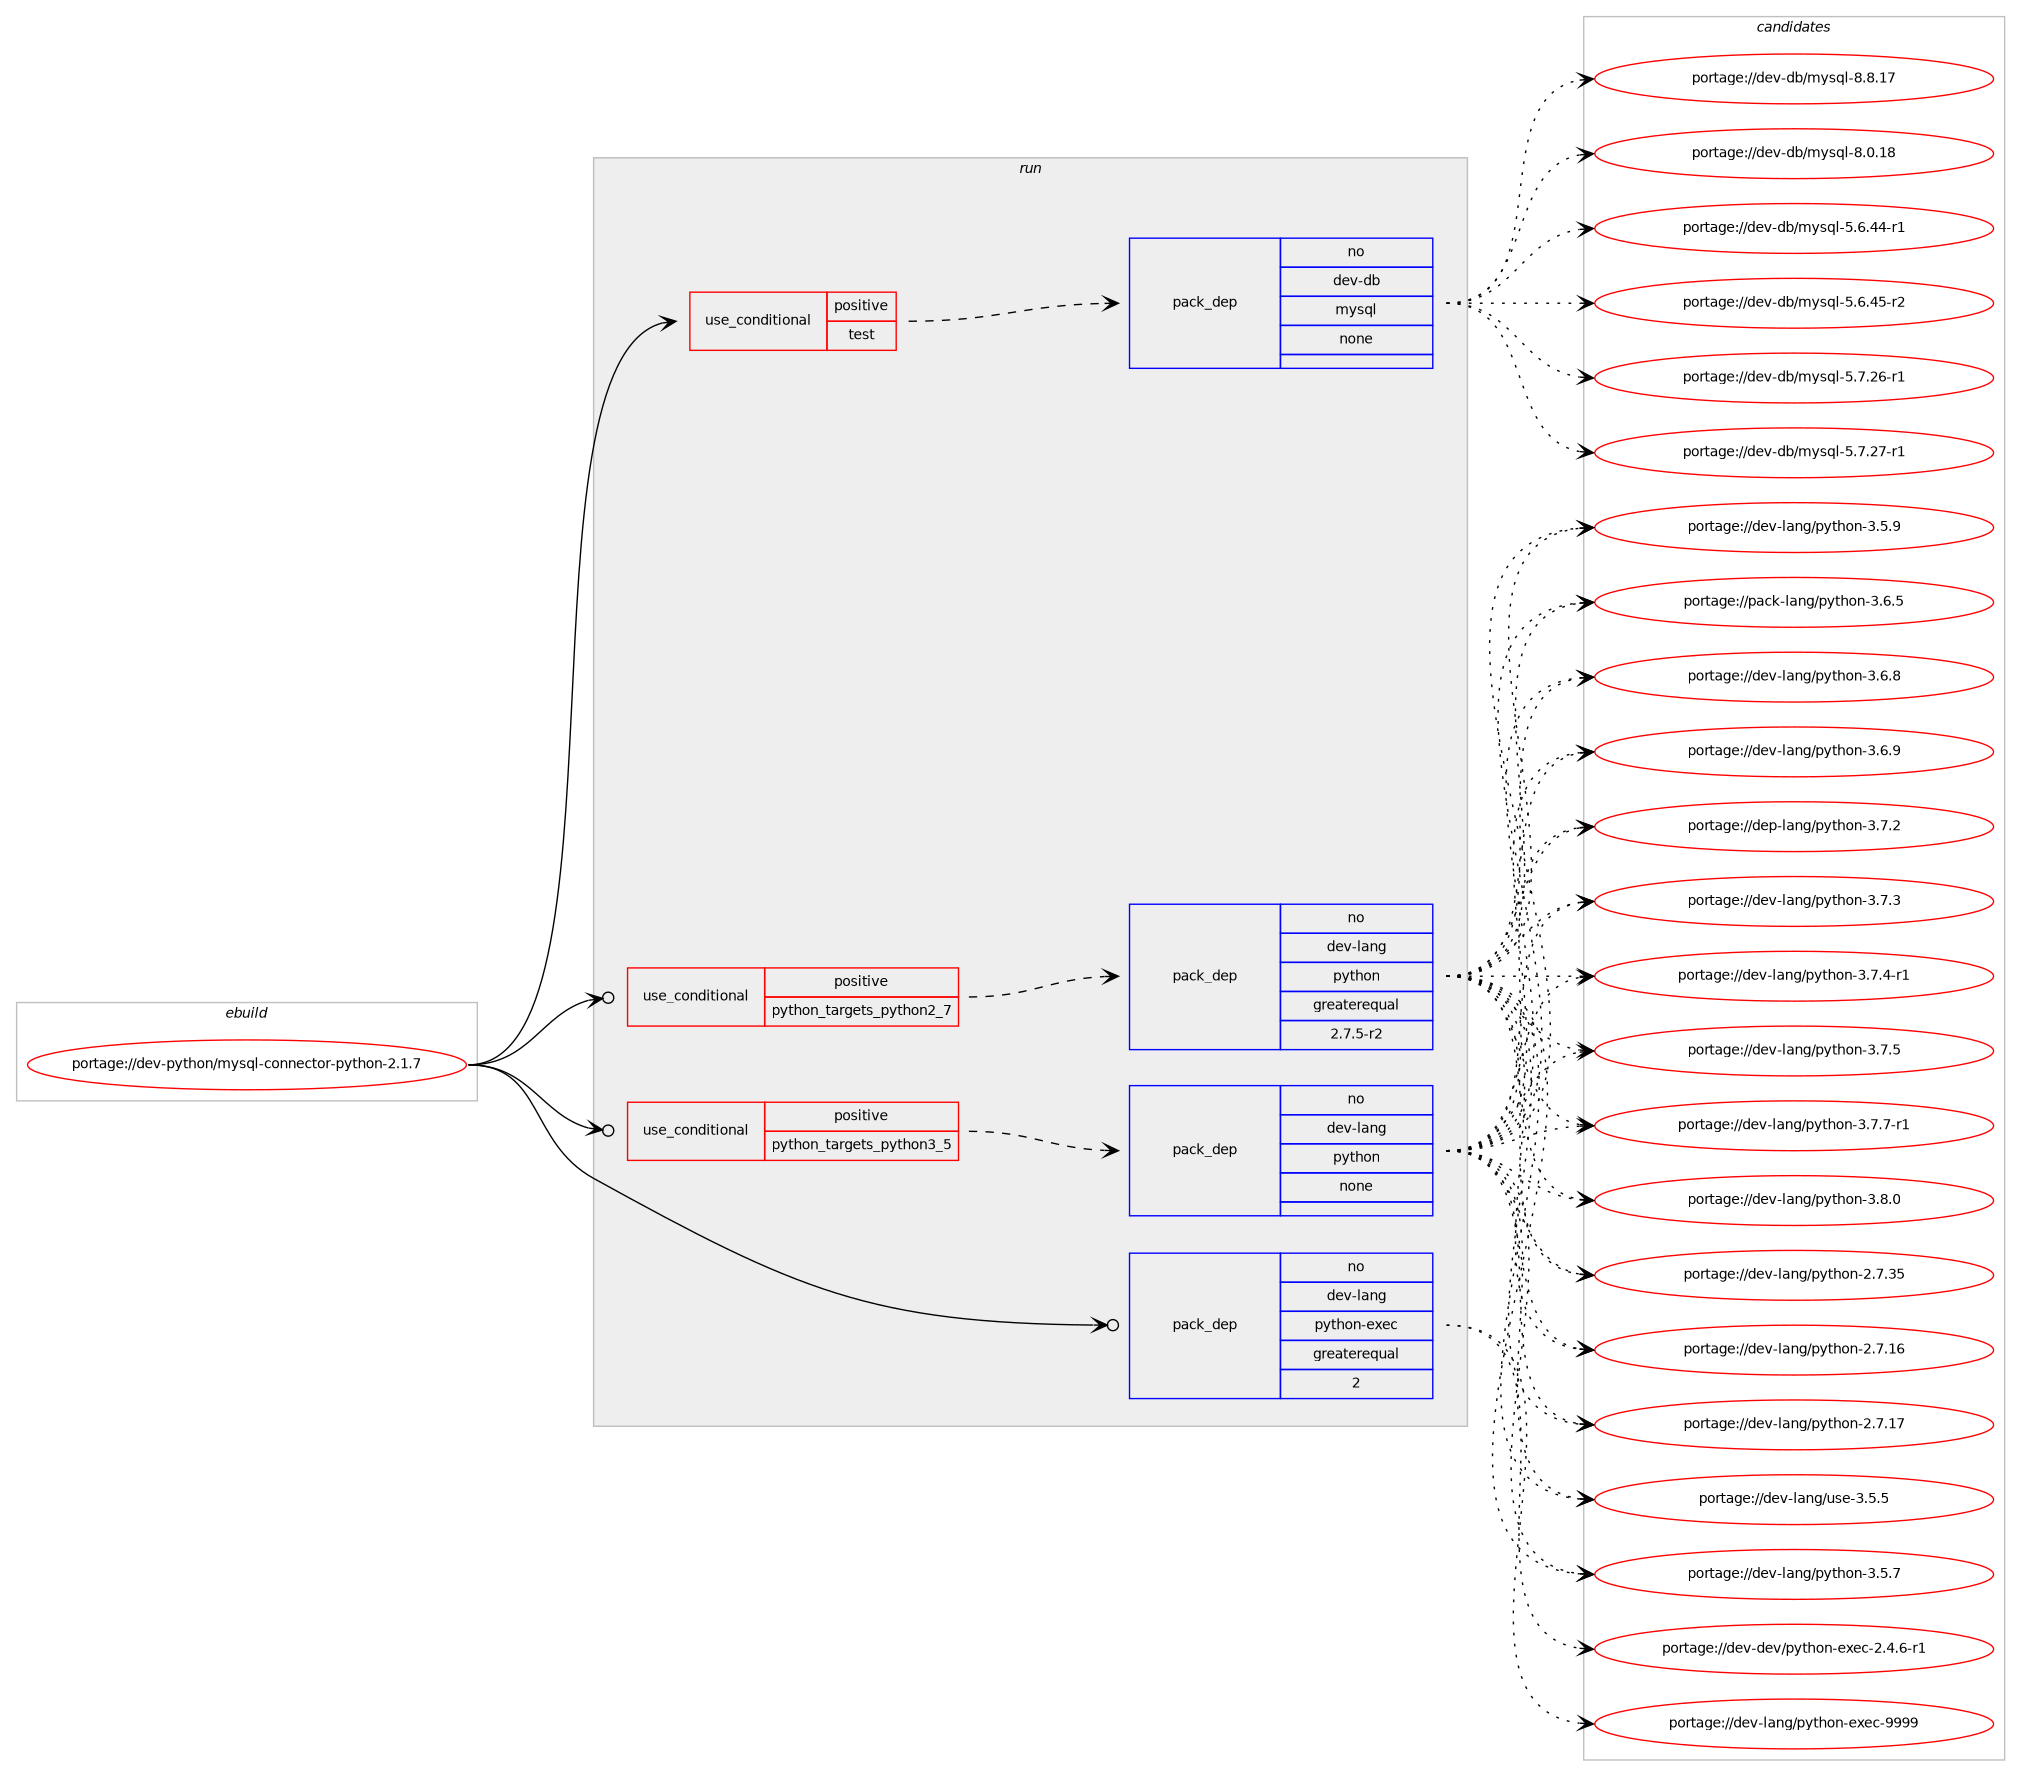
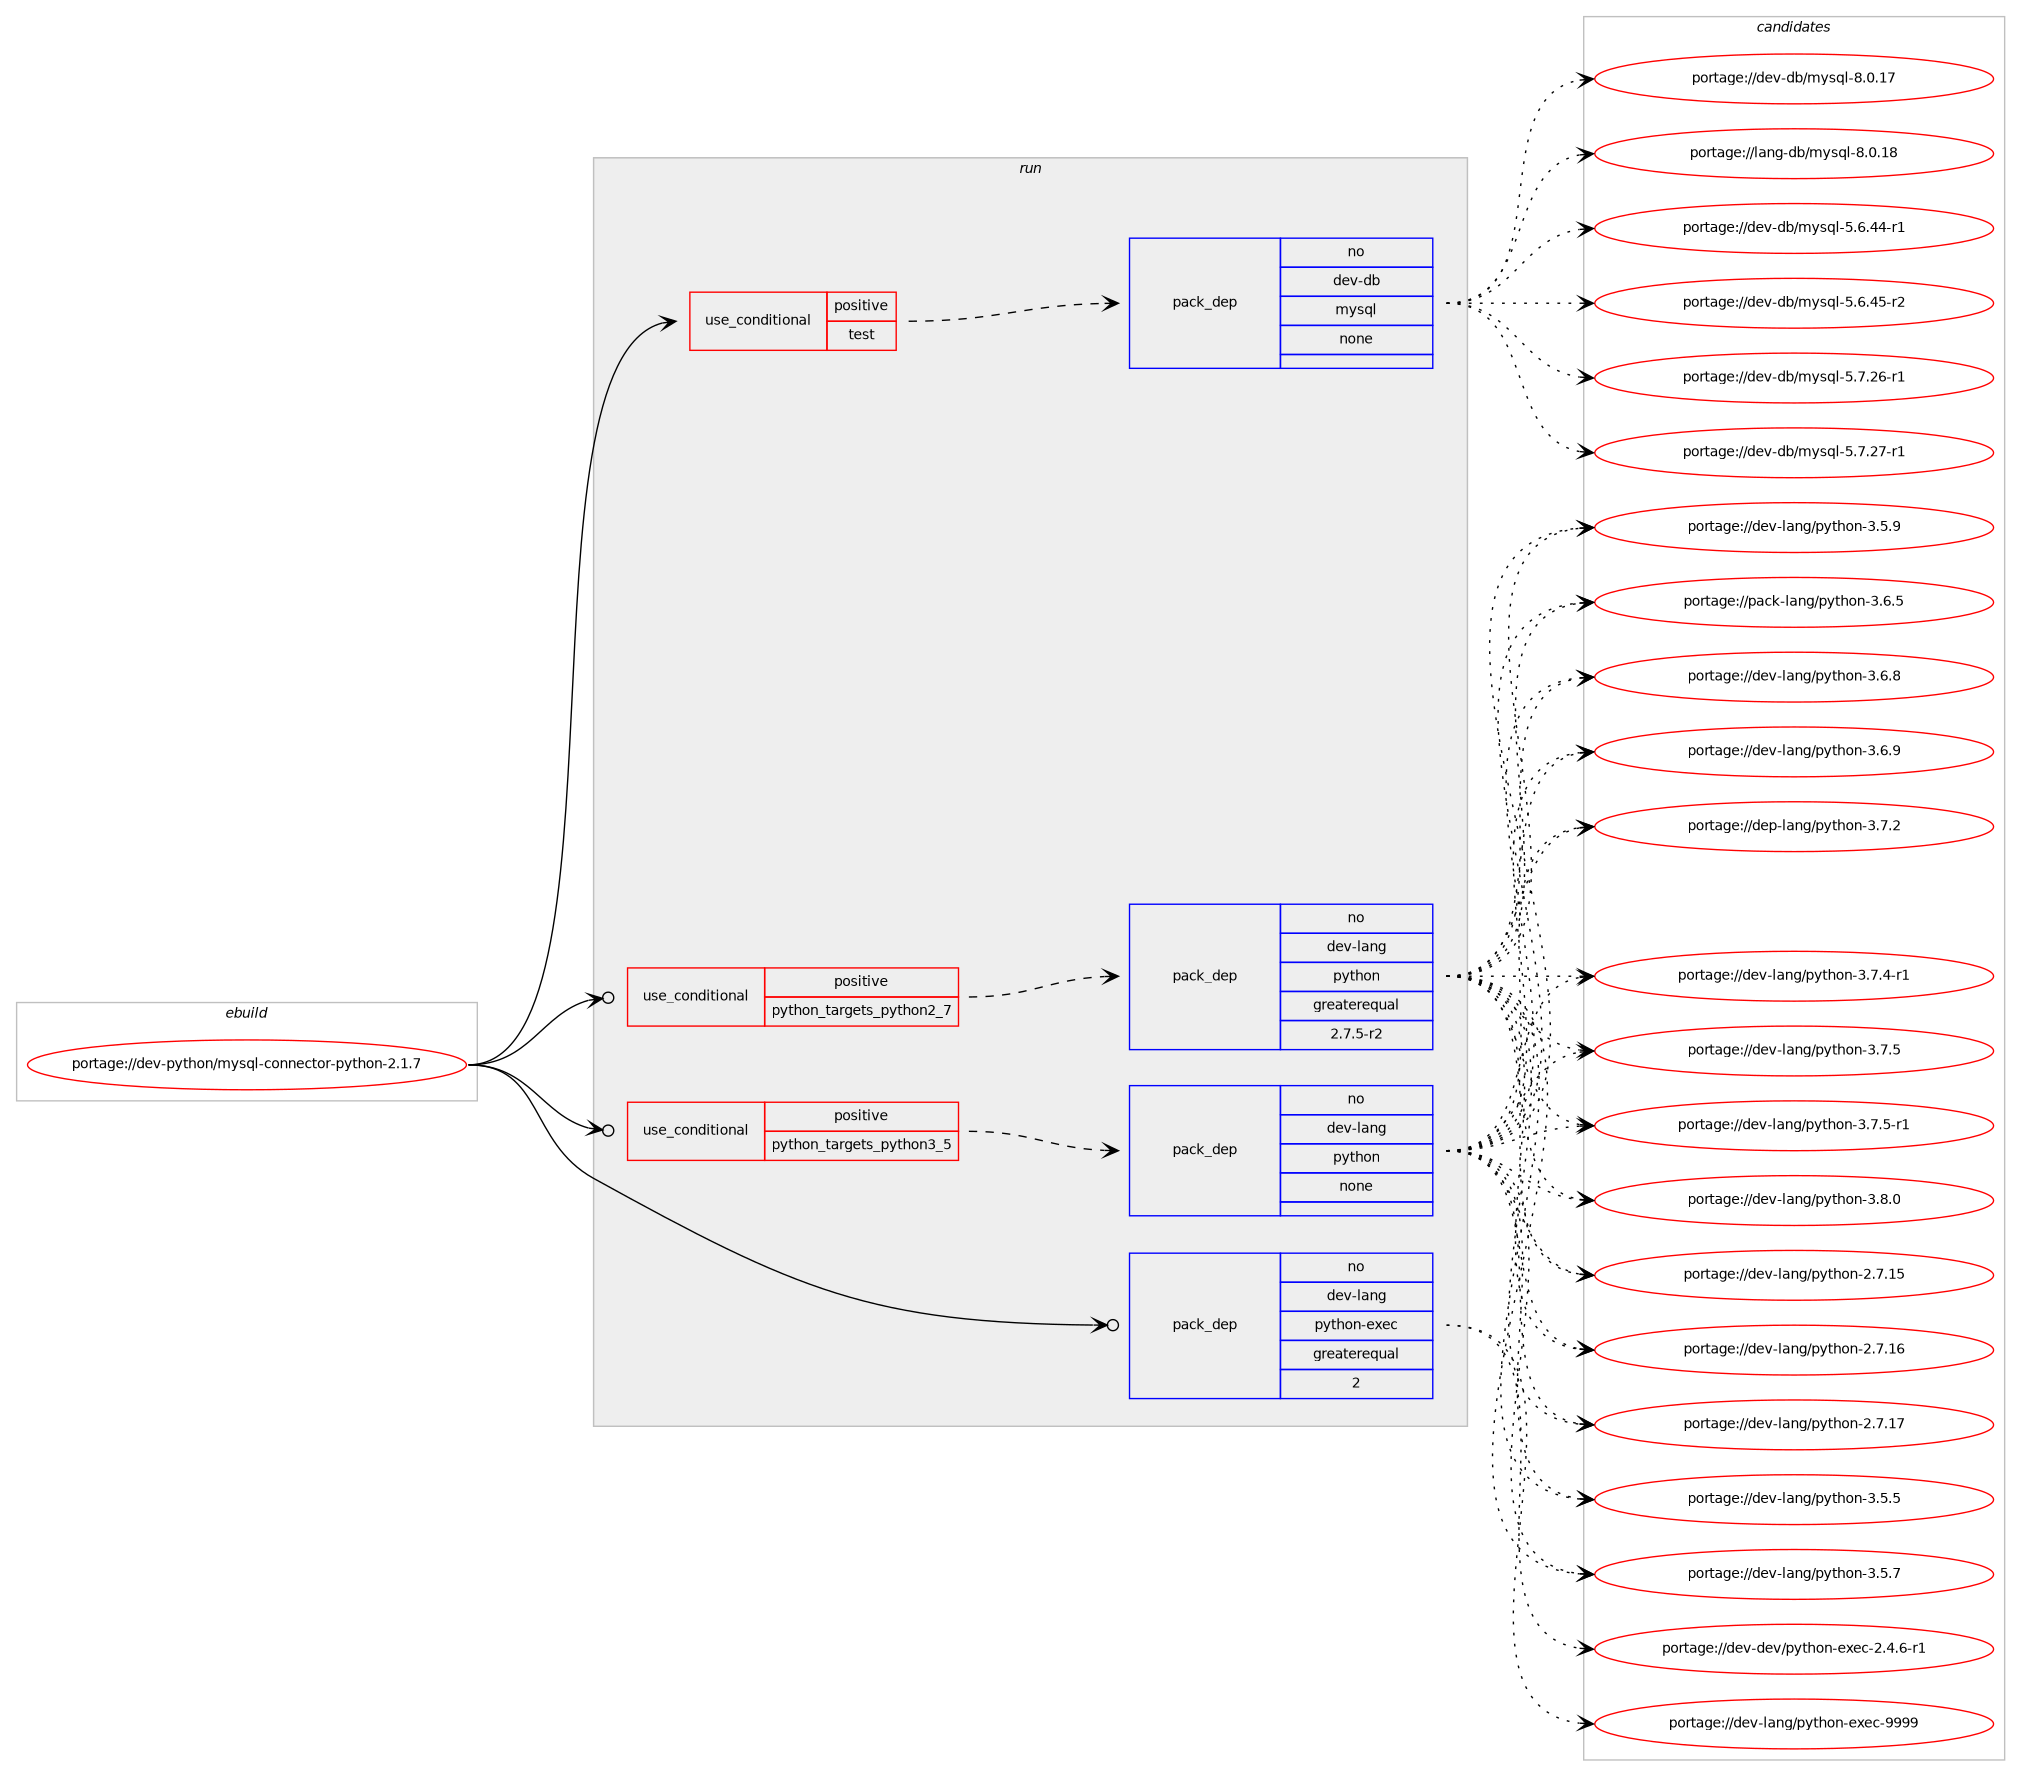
node "portage://dev-db/mysql-8.8.17": label "portage://dev-db/mysql-8.8.17" -> "portage://dev-db/mysql-8.0.17"
node "portage://dev-db/mysql-8.0.18": label "portage://dev-db/mysql-8.0.18" -> "portage://lang-db/mysql-8.0.18"
node "portage://dev-lang/python-3.7.3": removed
node "portage://dev-lang/python-3.7.7-r1": label "portage://dev-lang/python-3.7.7-r1" -> "portage://dev-lang/python-3.7.5-r1"
node "portage://dev-lang/python-2.7.35": label "portage://dev-lang/python-2.7.35" -> "portage://dev-lang/python-2.7.15"
node "portage://dev-lang/use-3.5.5": label "portage://dev-lang/use-3.5.5" -> "portage://dev-lang/python-3.5.5"
